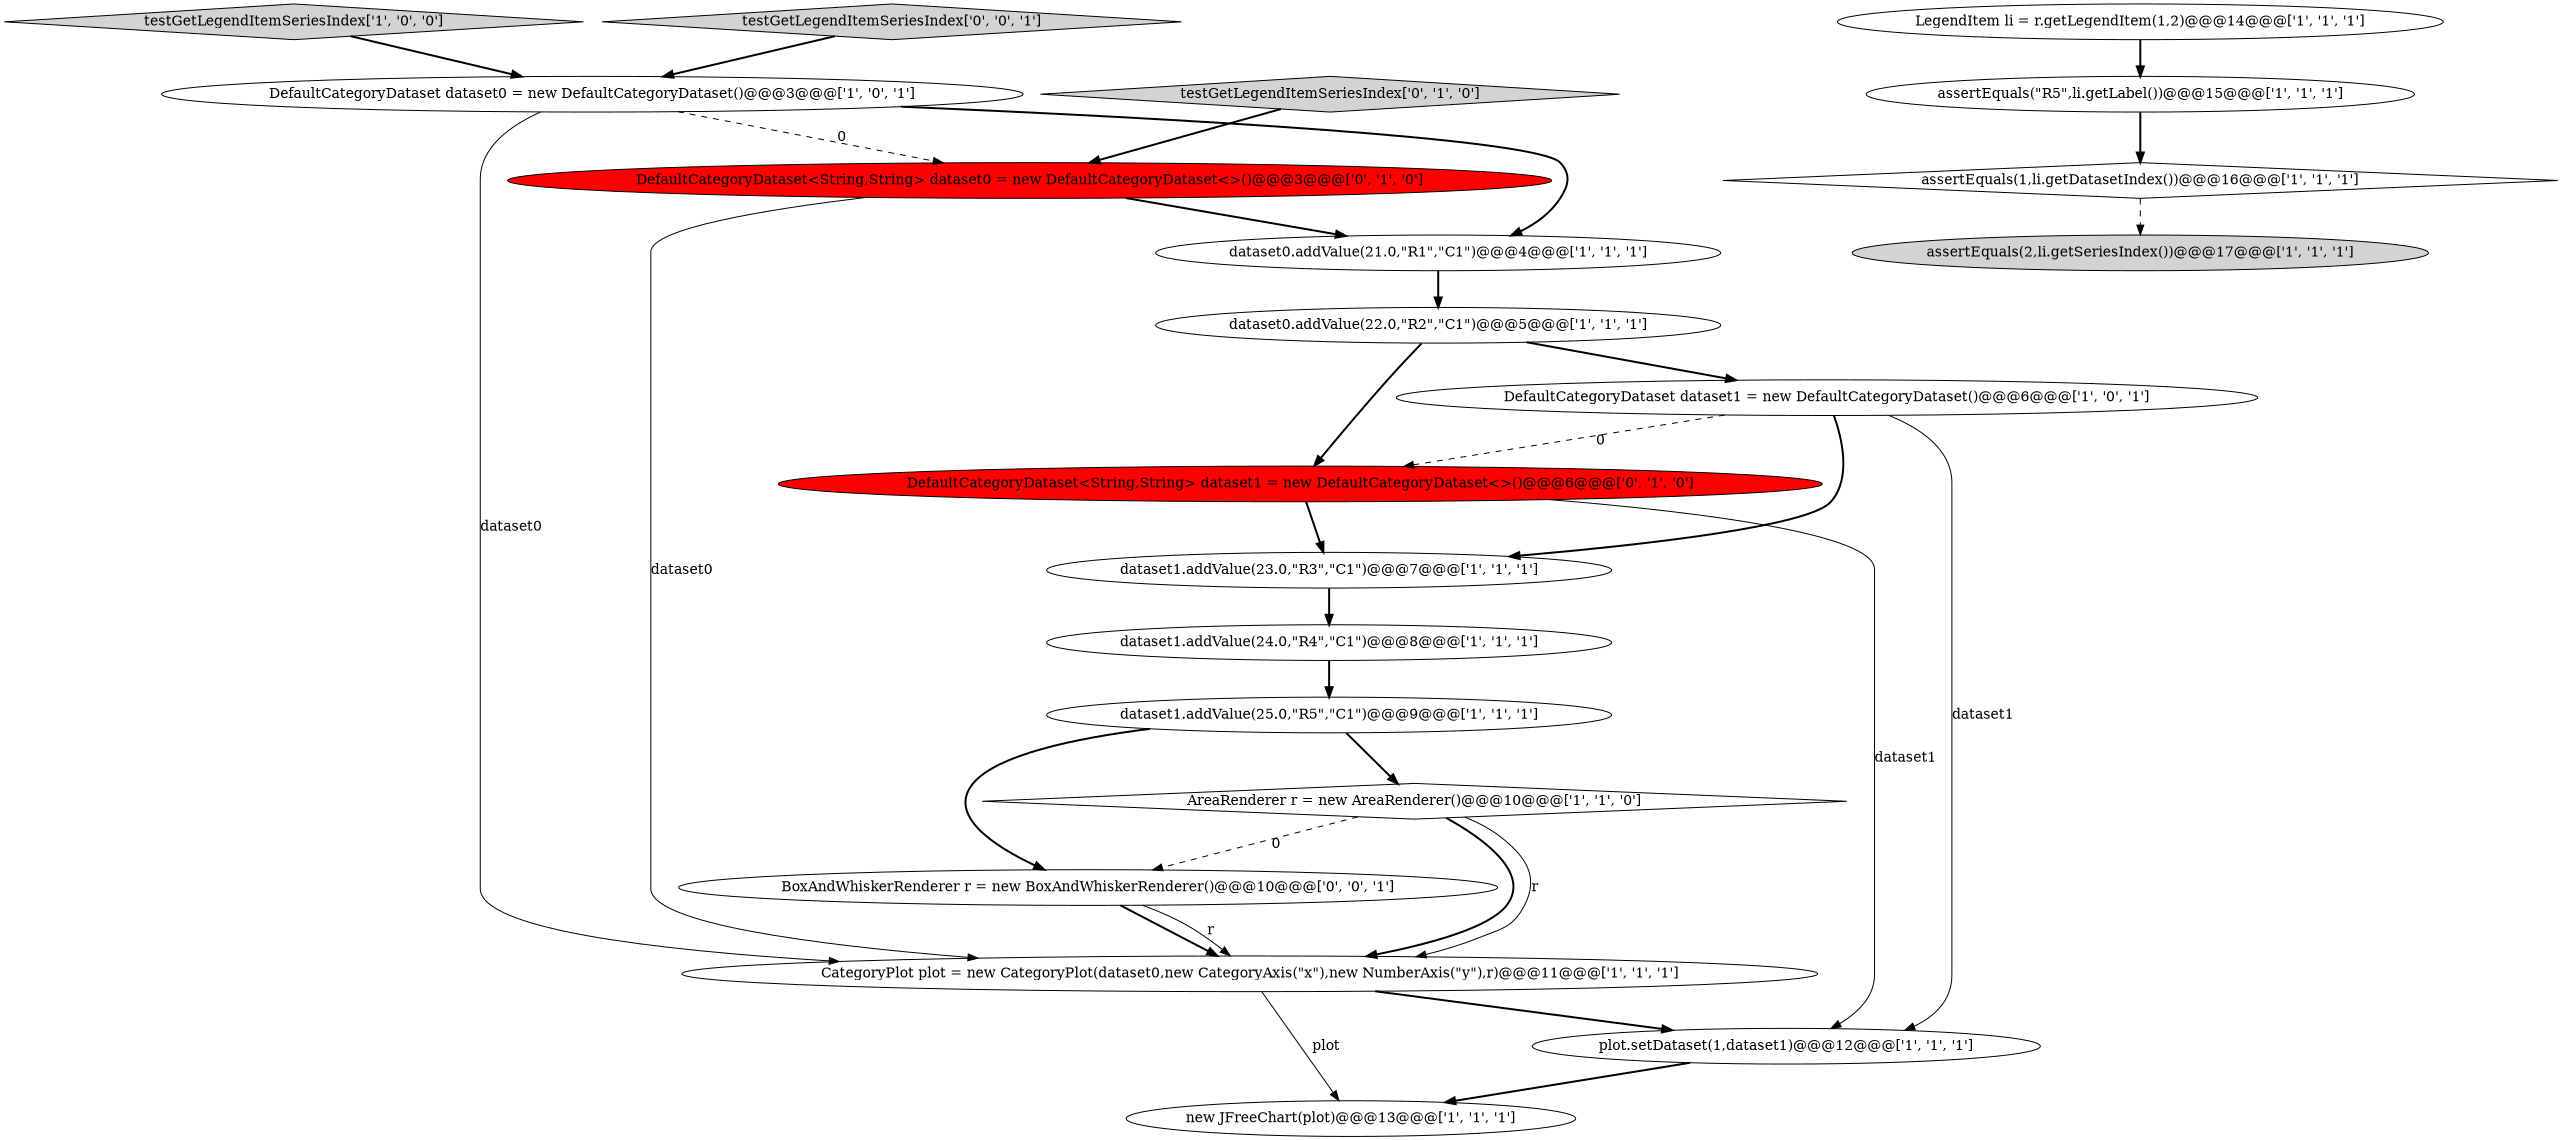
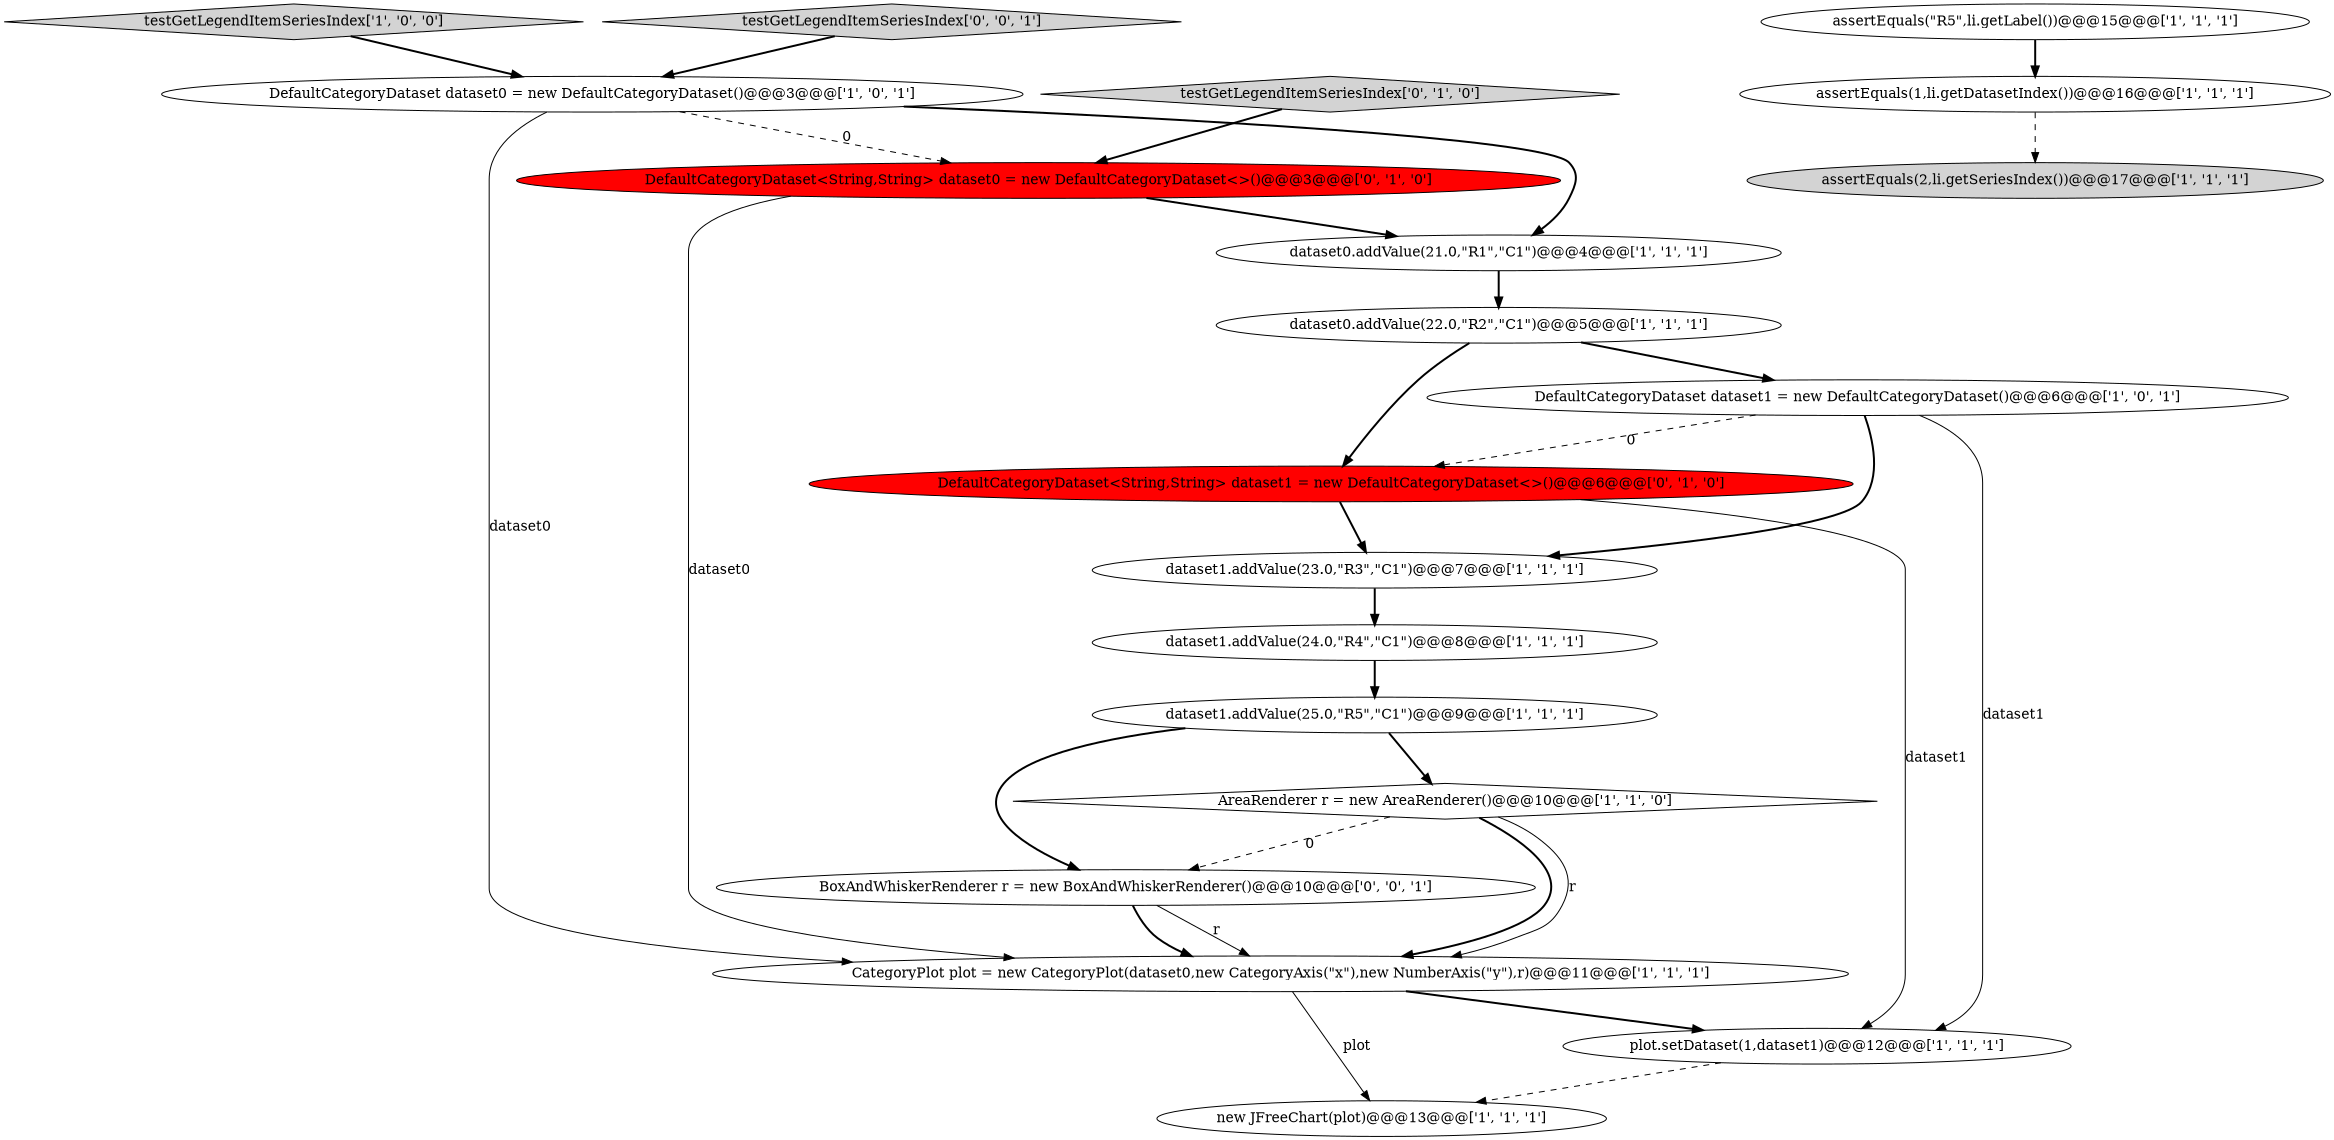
node "LegendItem li = r.getLegendItem(1,2)@@@14@@@['1', '1', '1']": removed
node "assertEquals(1,li.getDatasetIndex())@@@16@@@['1', '1', '1']": shape diamond -> ellipse
edge "plot.setDataset(1,dataset1)@@@12@@@['1', '1', '1']" -> "new JFreeChart(plot)@@@13@@@['1', '1', '1']": style bold -> dashed
